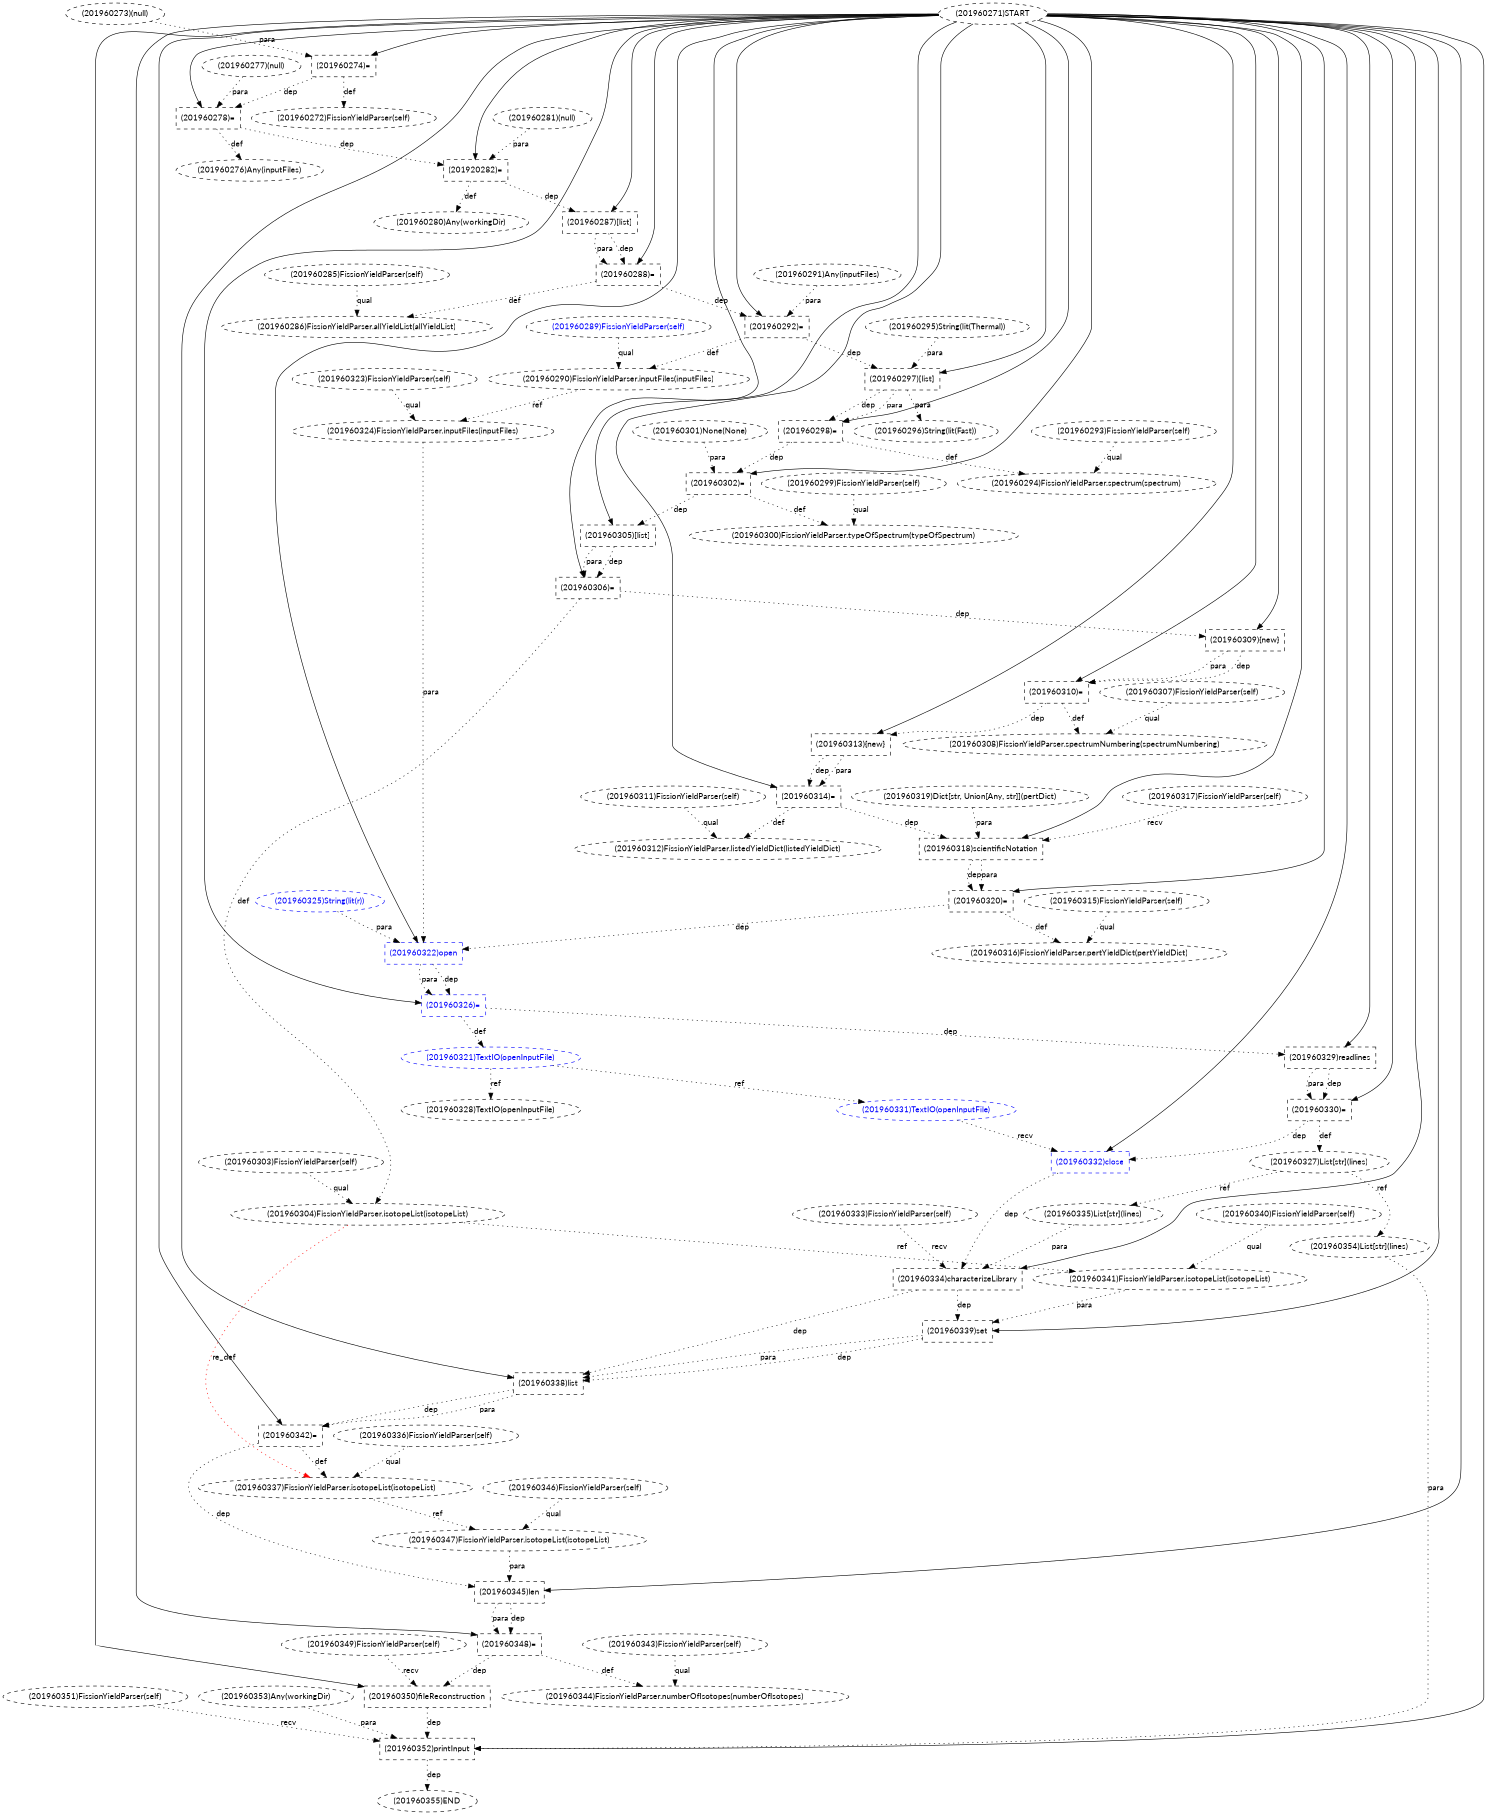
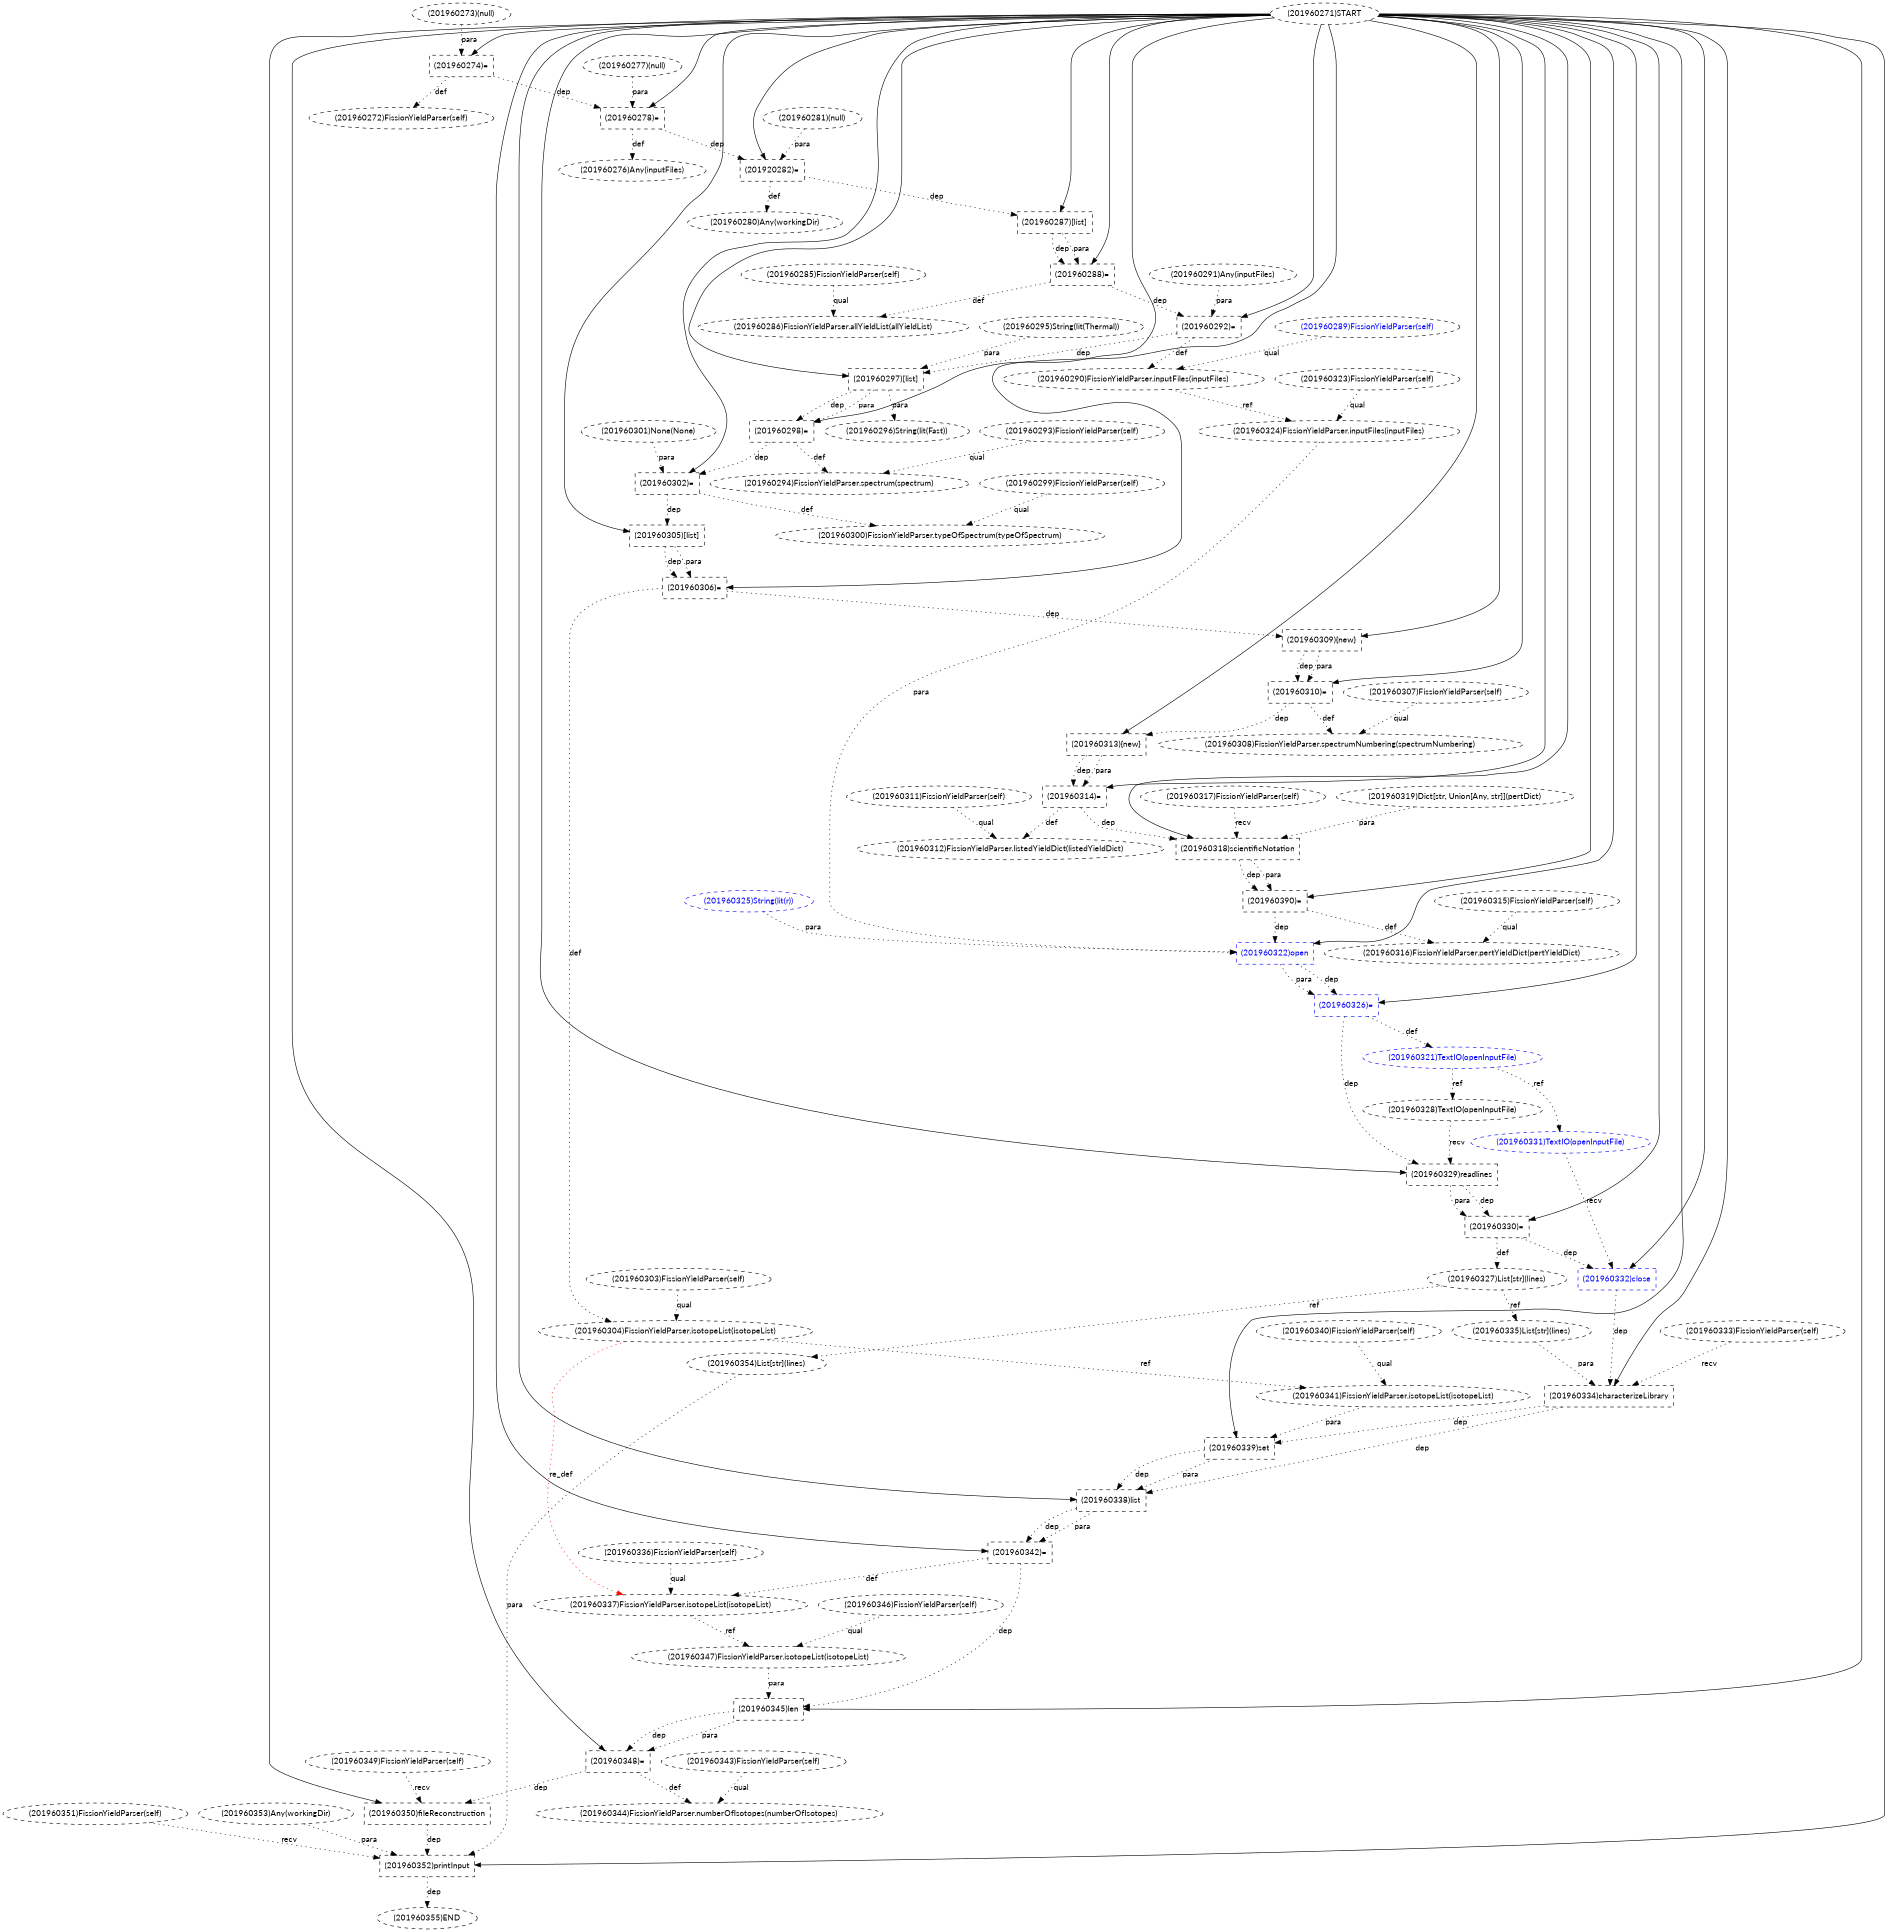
node "(201960320)=": label "(201960320)=" -> "(201960390)="
edge "(201960328)TextIO(openInputFile)" -> "(201960329)readlines": added, label "recv"
